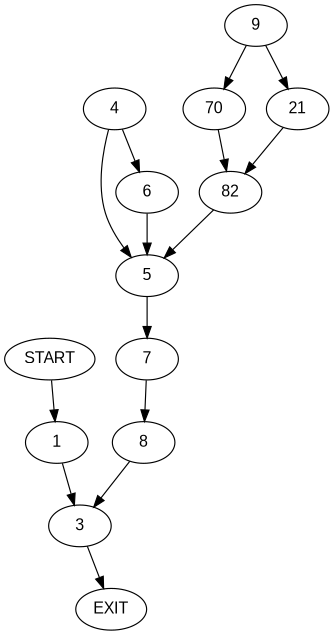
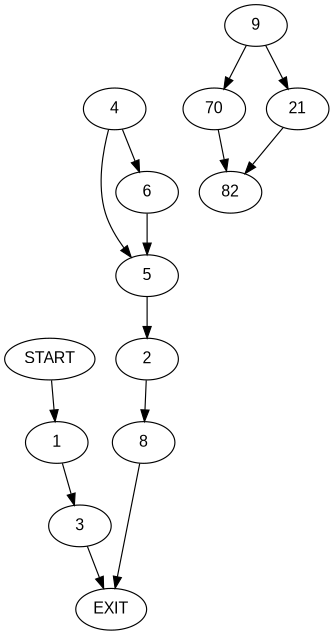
edge "82" -> "5": removed
node "7": label "7" -> "2"
edge "8" -> "3": now "8" -> "EXIT"
